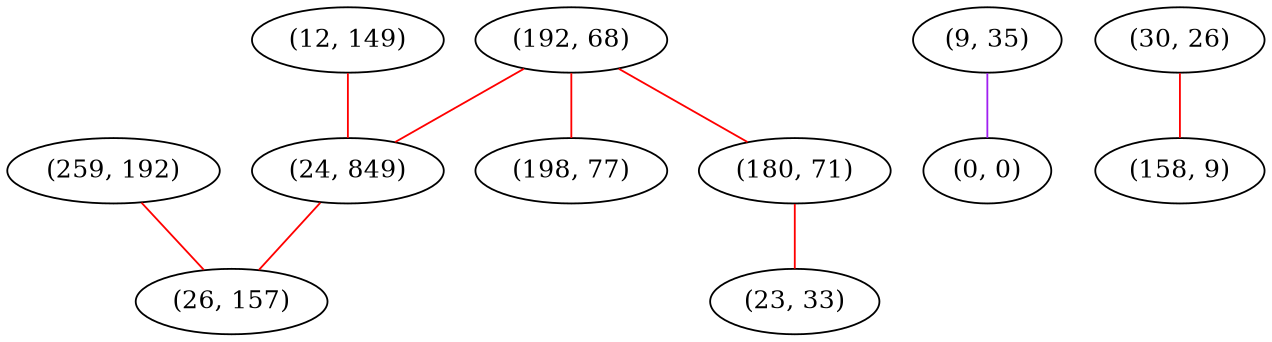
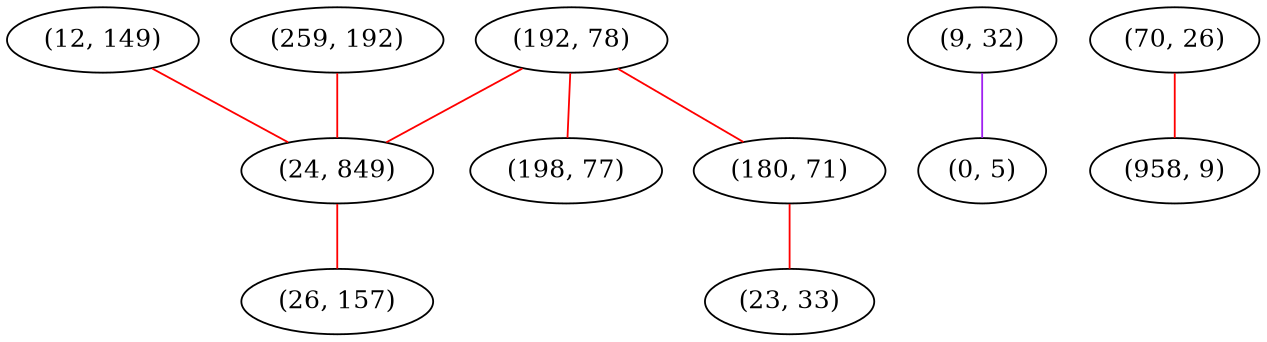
node "(192, 68)": label "(192, 68)" -> "(192, 78)"
node "(9, 35)": label "(9, 35)" -> "(9, 32)"
node "(30, 26)": label "(30, 26)" -> "(70, 26)"
node "(0, 0)": label "(0, 0)" -> "(0, 5)"
node "(158, 9)": label "(158, 9)" -> "(958, 9)"
edge "(259, 192)" -- "(26, 157)": now "(259, 192)" -- "(24, 849)"
